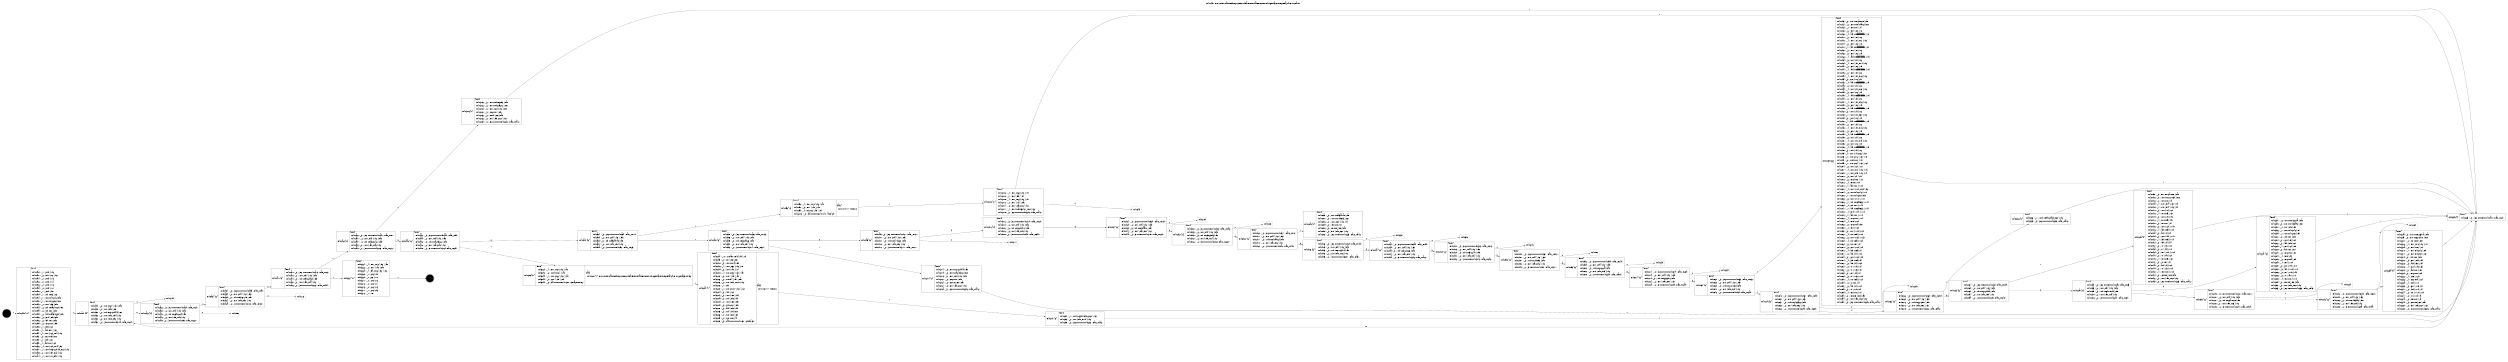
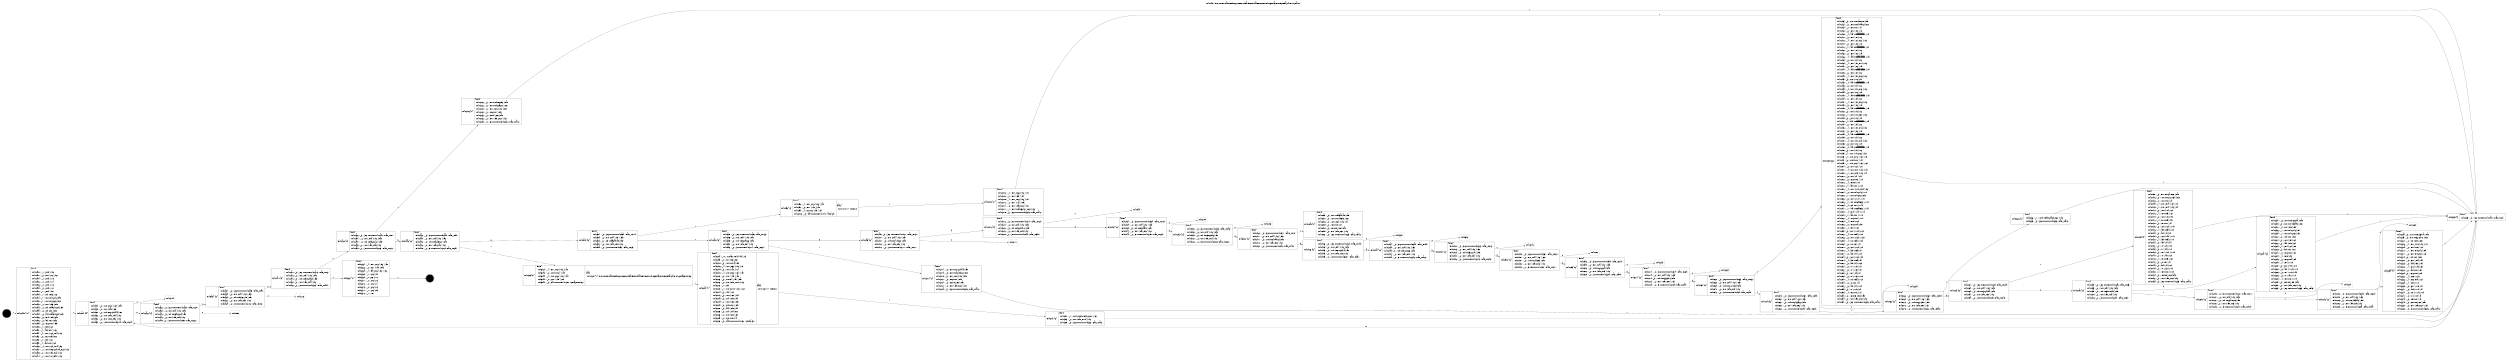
edge "0x403008 [27]" -> "0x402f4d": now "0x402b18 [28]" -> "0x402f4d"
